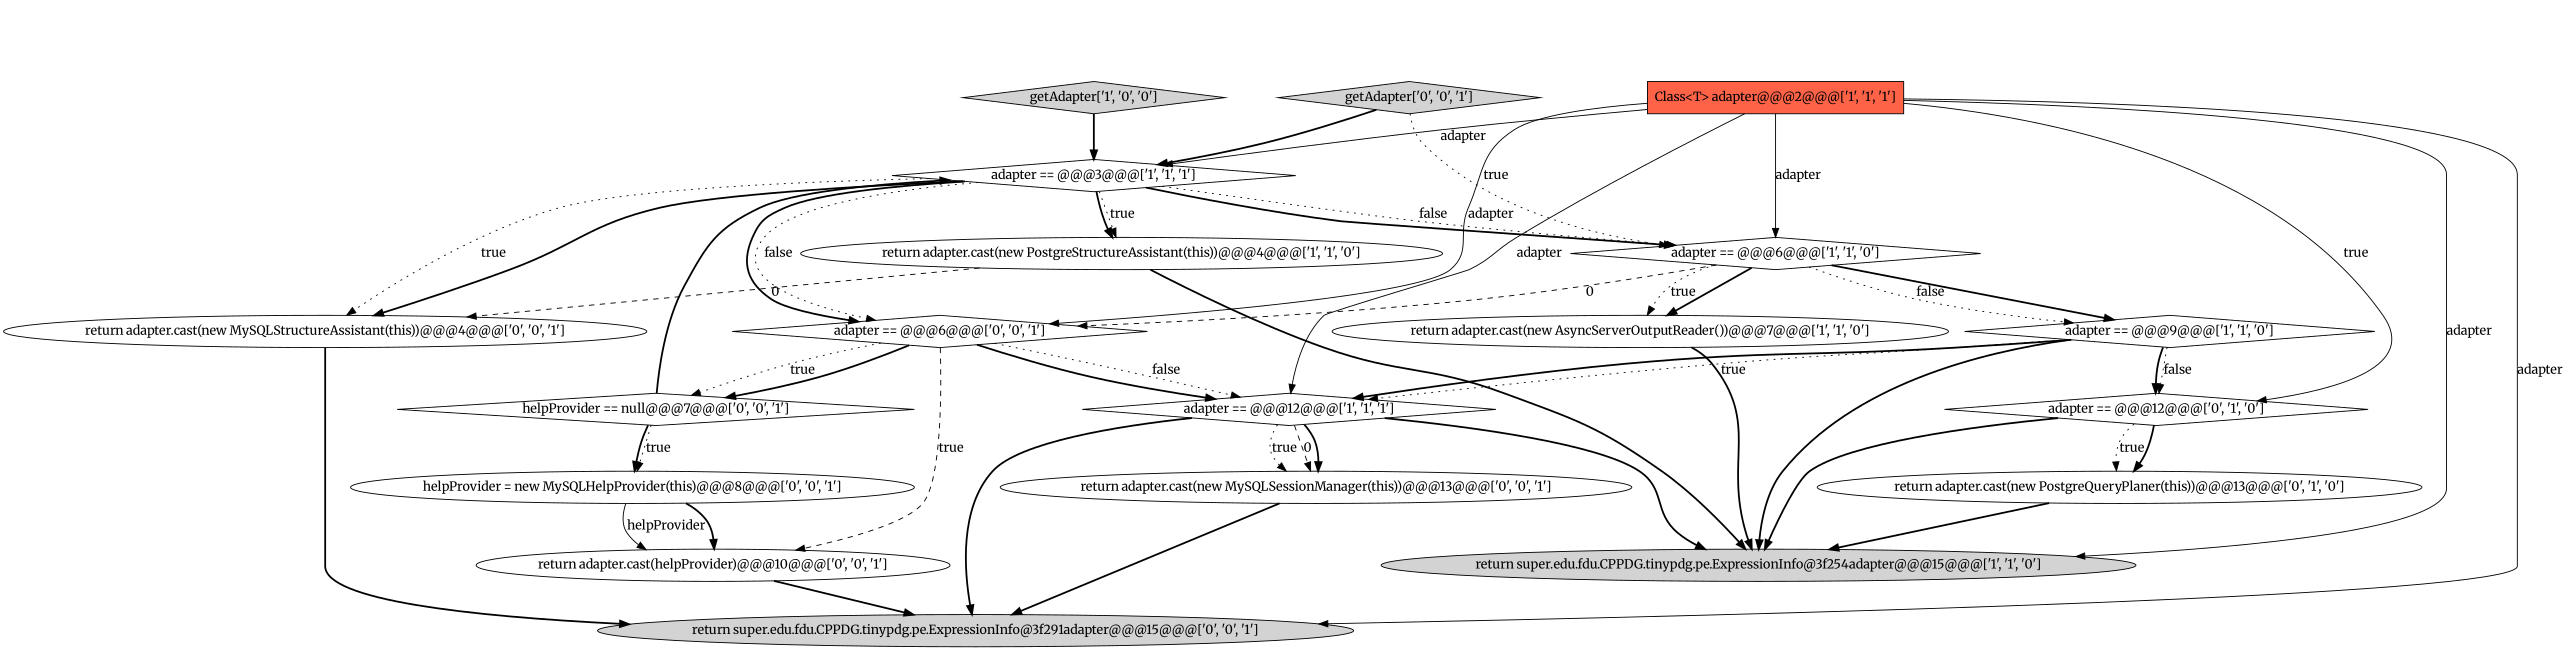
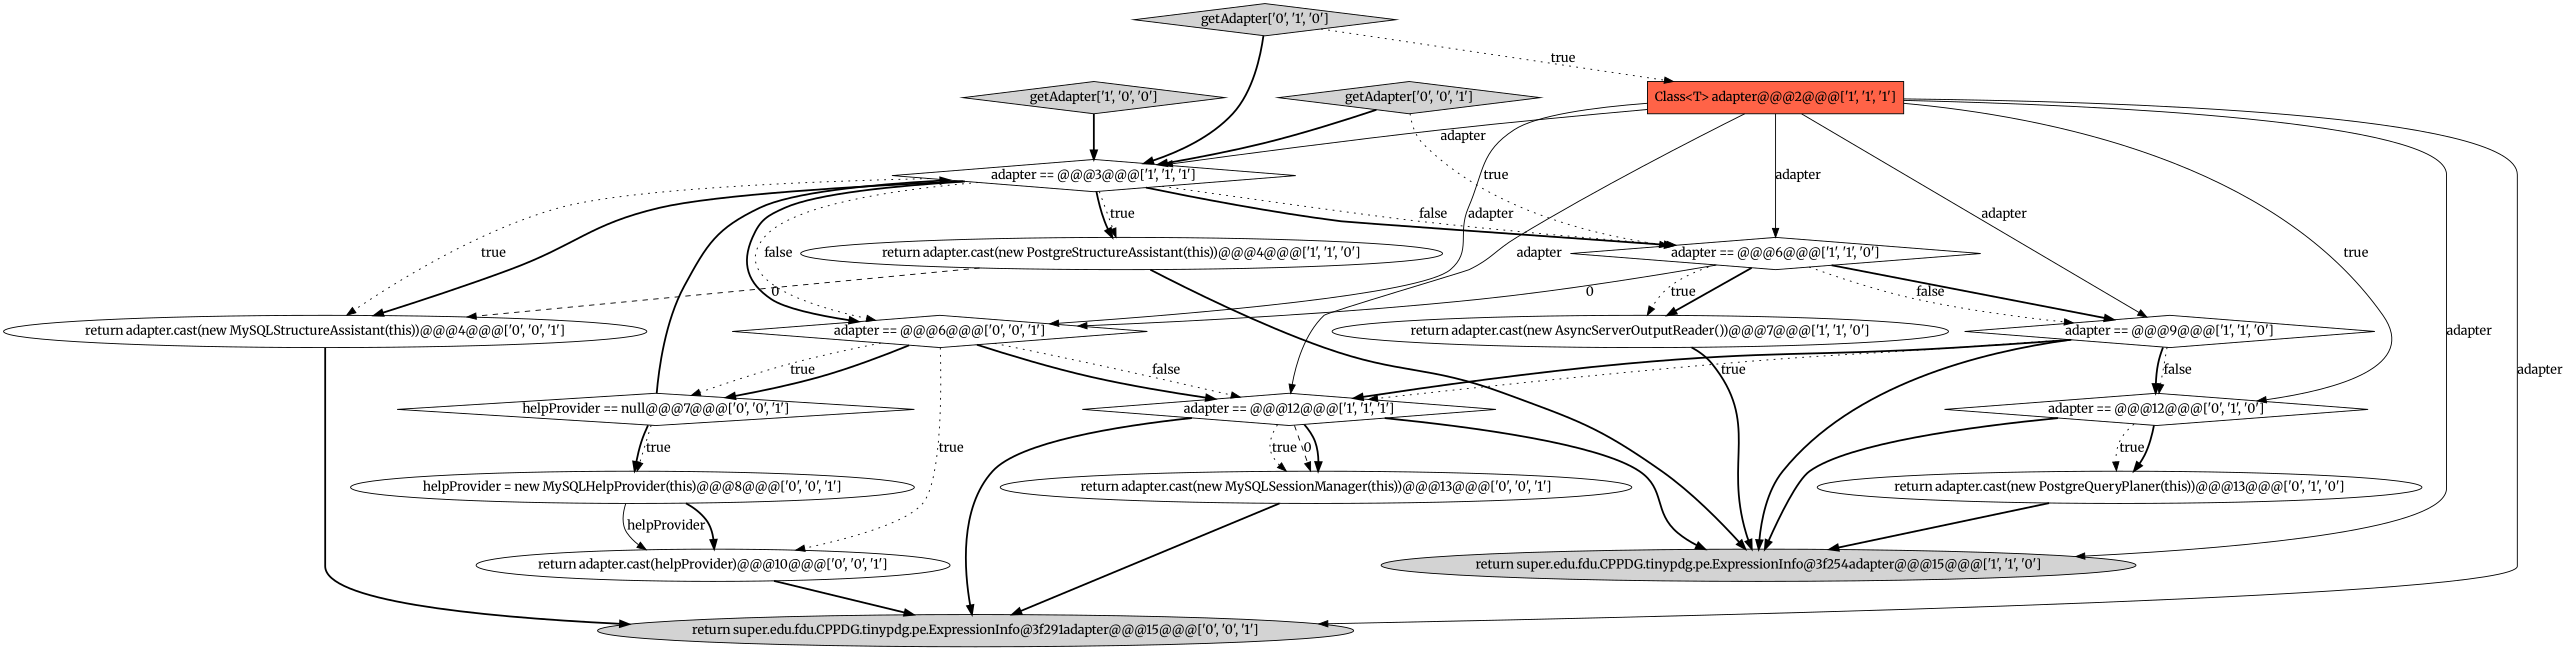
node "getAdapter['0', '1', '0']": added
edge "Class<T> adapter@@@2@@@['1', '1', '1']" -> "adapter == @@@9@@@['1', '1', '0']": added, label "adapter"
edge "adapter == @@@6@@@['1', '1', '0']" -> "adapter == @@@6@@@['0', '0', '1']": style dashed -> solid
edge "adapter == @@@6@@@['0', '0', '1']" -> "return adapter.cast(helpProvider)@@@10@@@['0', '0', '1']": style dashed -> dotted
